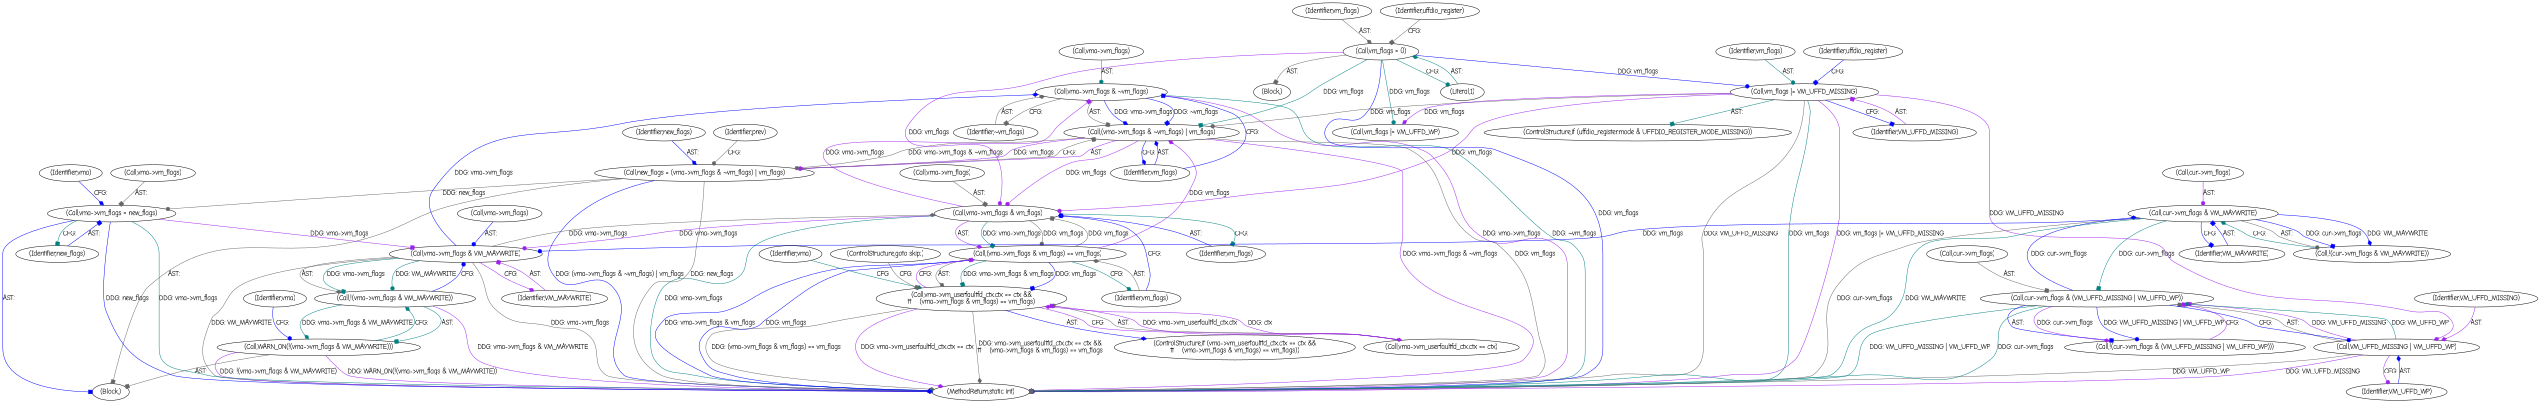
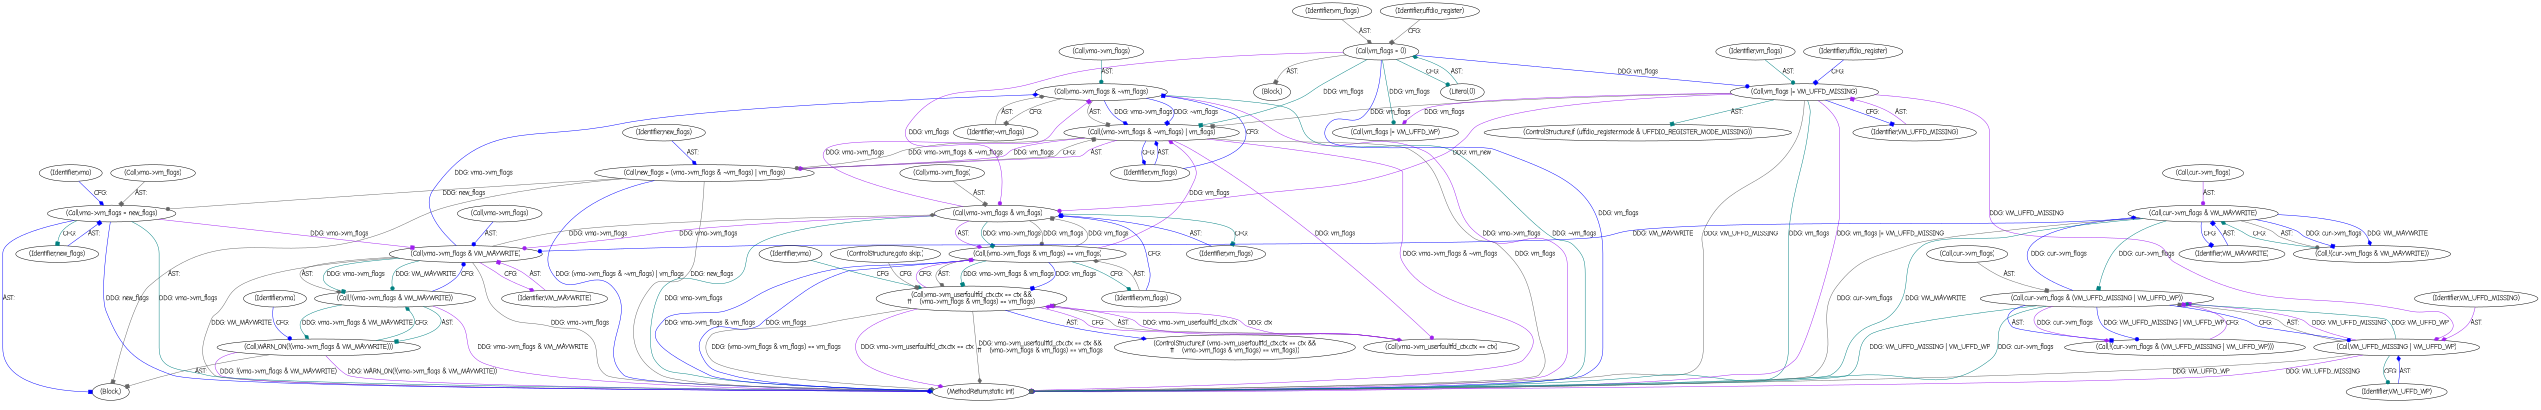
node "(Literal,1)": label "(Literal,1)" -> "(Literal,0)"
edge "(Call,vm_flags |= VM_UFFD_MISSING)" -> "(Call,(vma->vm_flags & ~vm_flags) | vm_flags)": arrowhead dot -> box
node "(Identifier,prev)": removed
edge "(Call,vm_flags |= VM_UFFD_MISSING)" -> "(Call,vma->vm_flags & vm_flags)": label "DDG: vm_flags" -> "DDG: vm_new"
edge "(Call,(vma->vm_flags & ~vm_flags) | vm_flags)" -> "(Call,vma->vm_flags & vm_flags)": now "(Call,(vma->vm_flags & ~vm_flags) | vm_flags)" -> "(Call,vma->vm_userfaultfd_ctx.ctx == ctx)"
edge "(Call,cur->vm_flags & VM_MAYWRITE)" -> "(Call,vma->vm_flags & VM_MAYWRITE)": label "DDG: vm_flags" -> "DDG: VM_MAYWRITE"
edge "(Call,VM_UFFD_MISSING | VM_UFFD_WP)" -> "(Identifier,VM_UFFD_WP)": color purple -> teal
